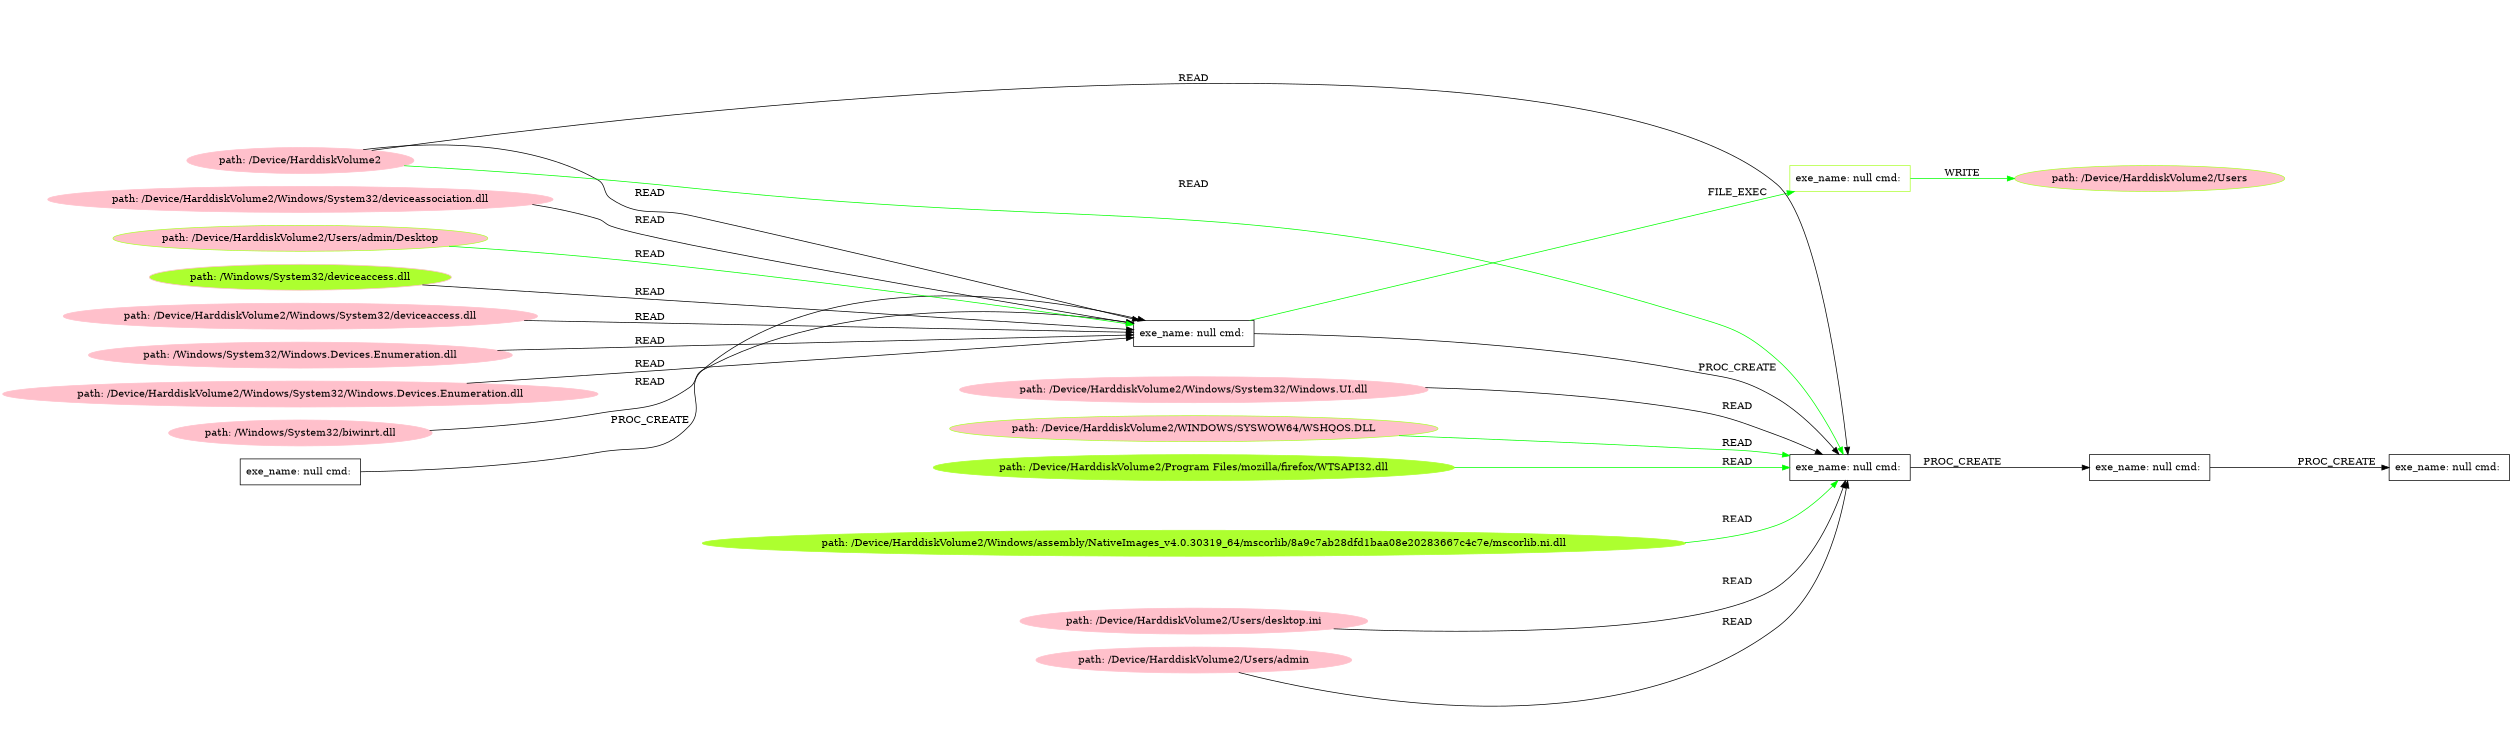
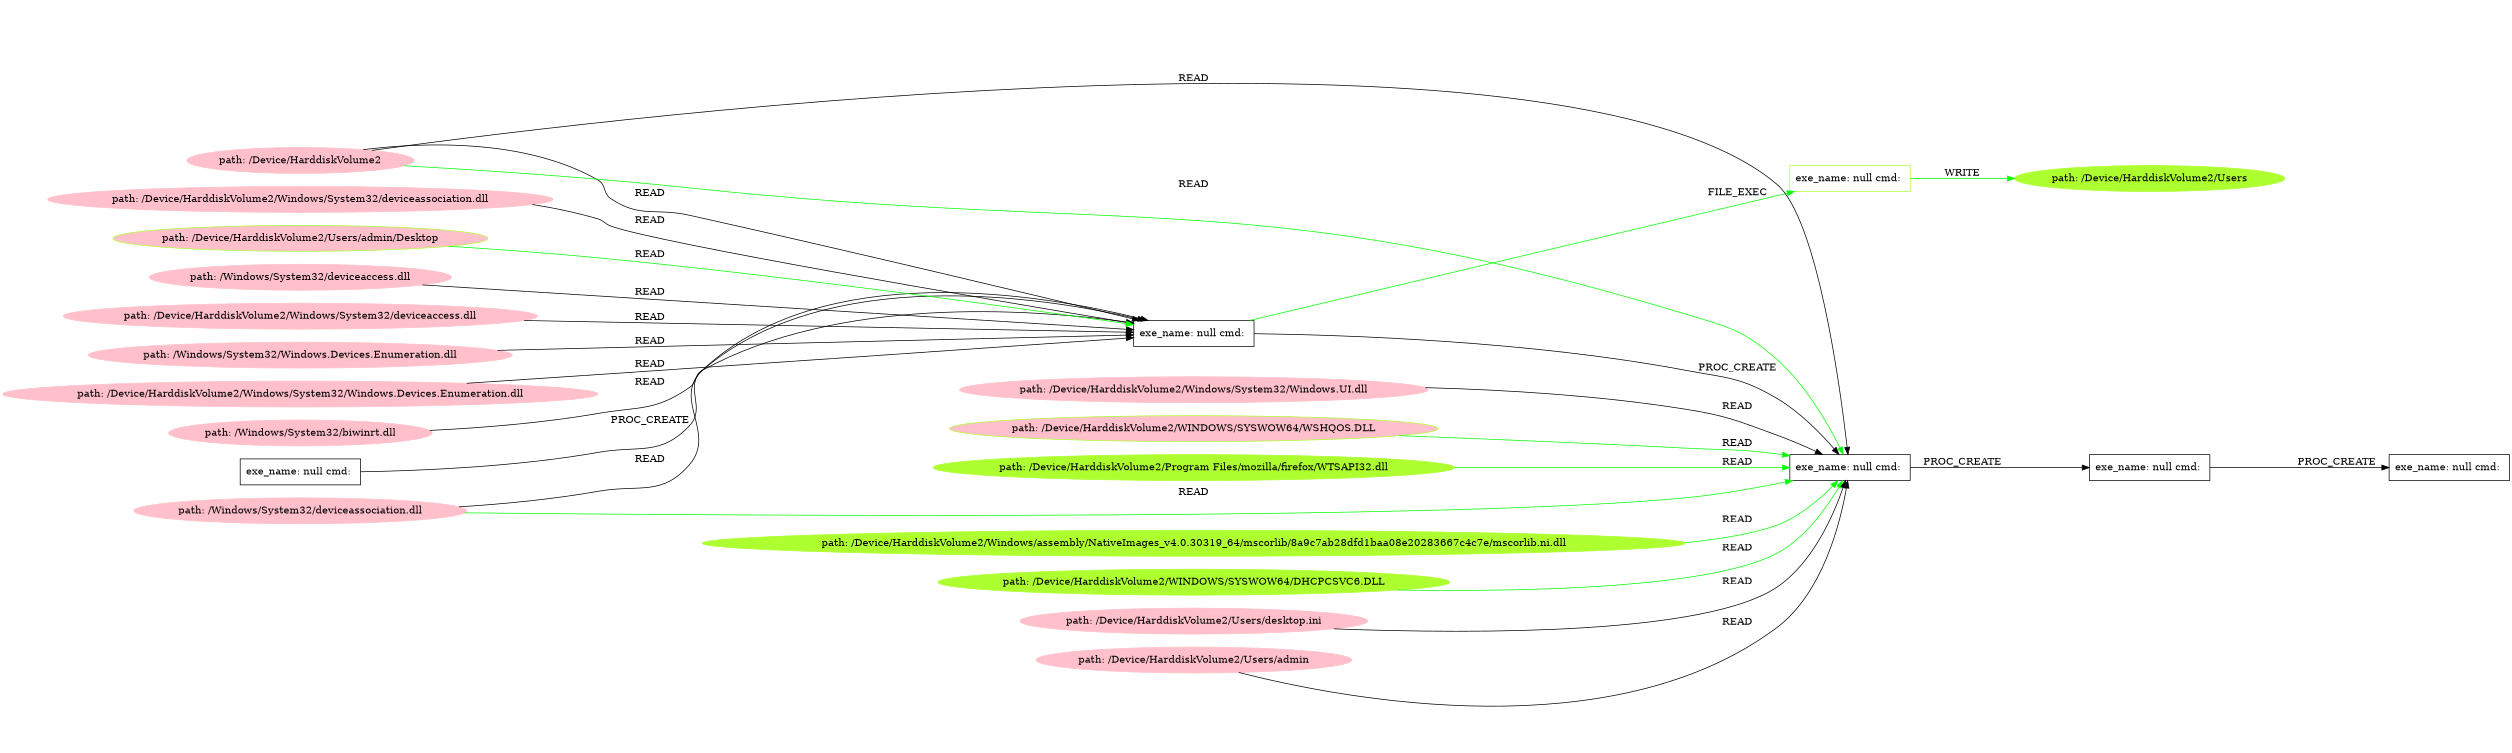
node "path: /Device/HarddiskVolume2/Users": fillcolor pink -> greenyellow
node "path: /Windows/System32/deviceaccess.dll": fillcolor greenyellow -> pink
node "path: /Windows/System32/deviceassociation.dll": added
node "path: /Device/HarddiskVolume2/WINDOWS/SYSWOW64/DHCPCSVC6.DLL": added
